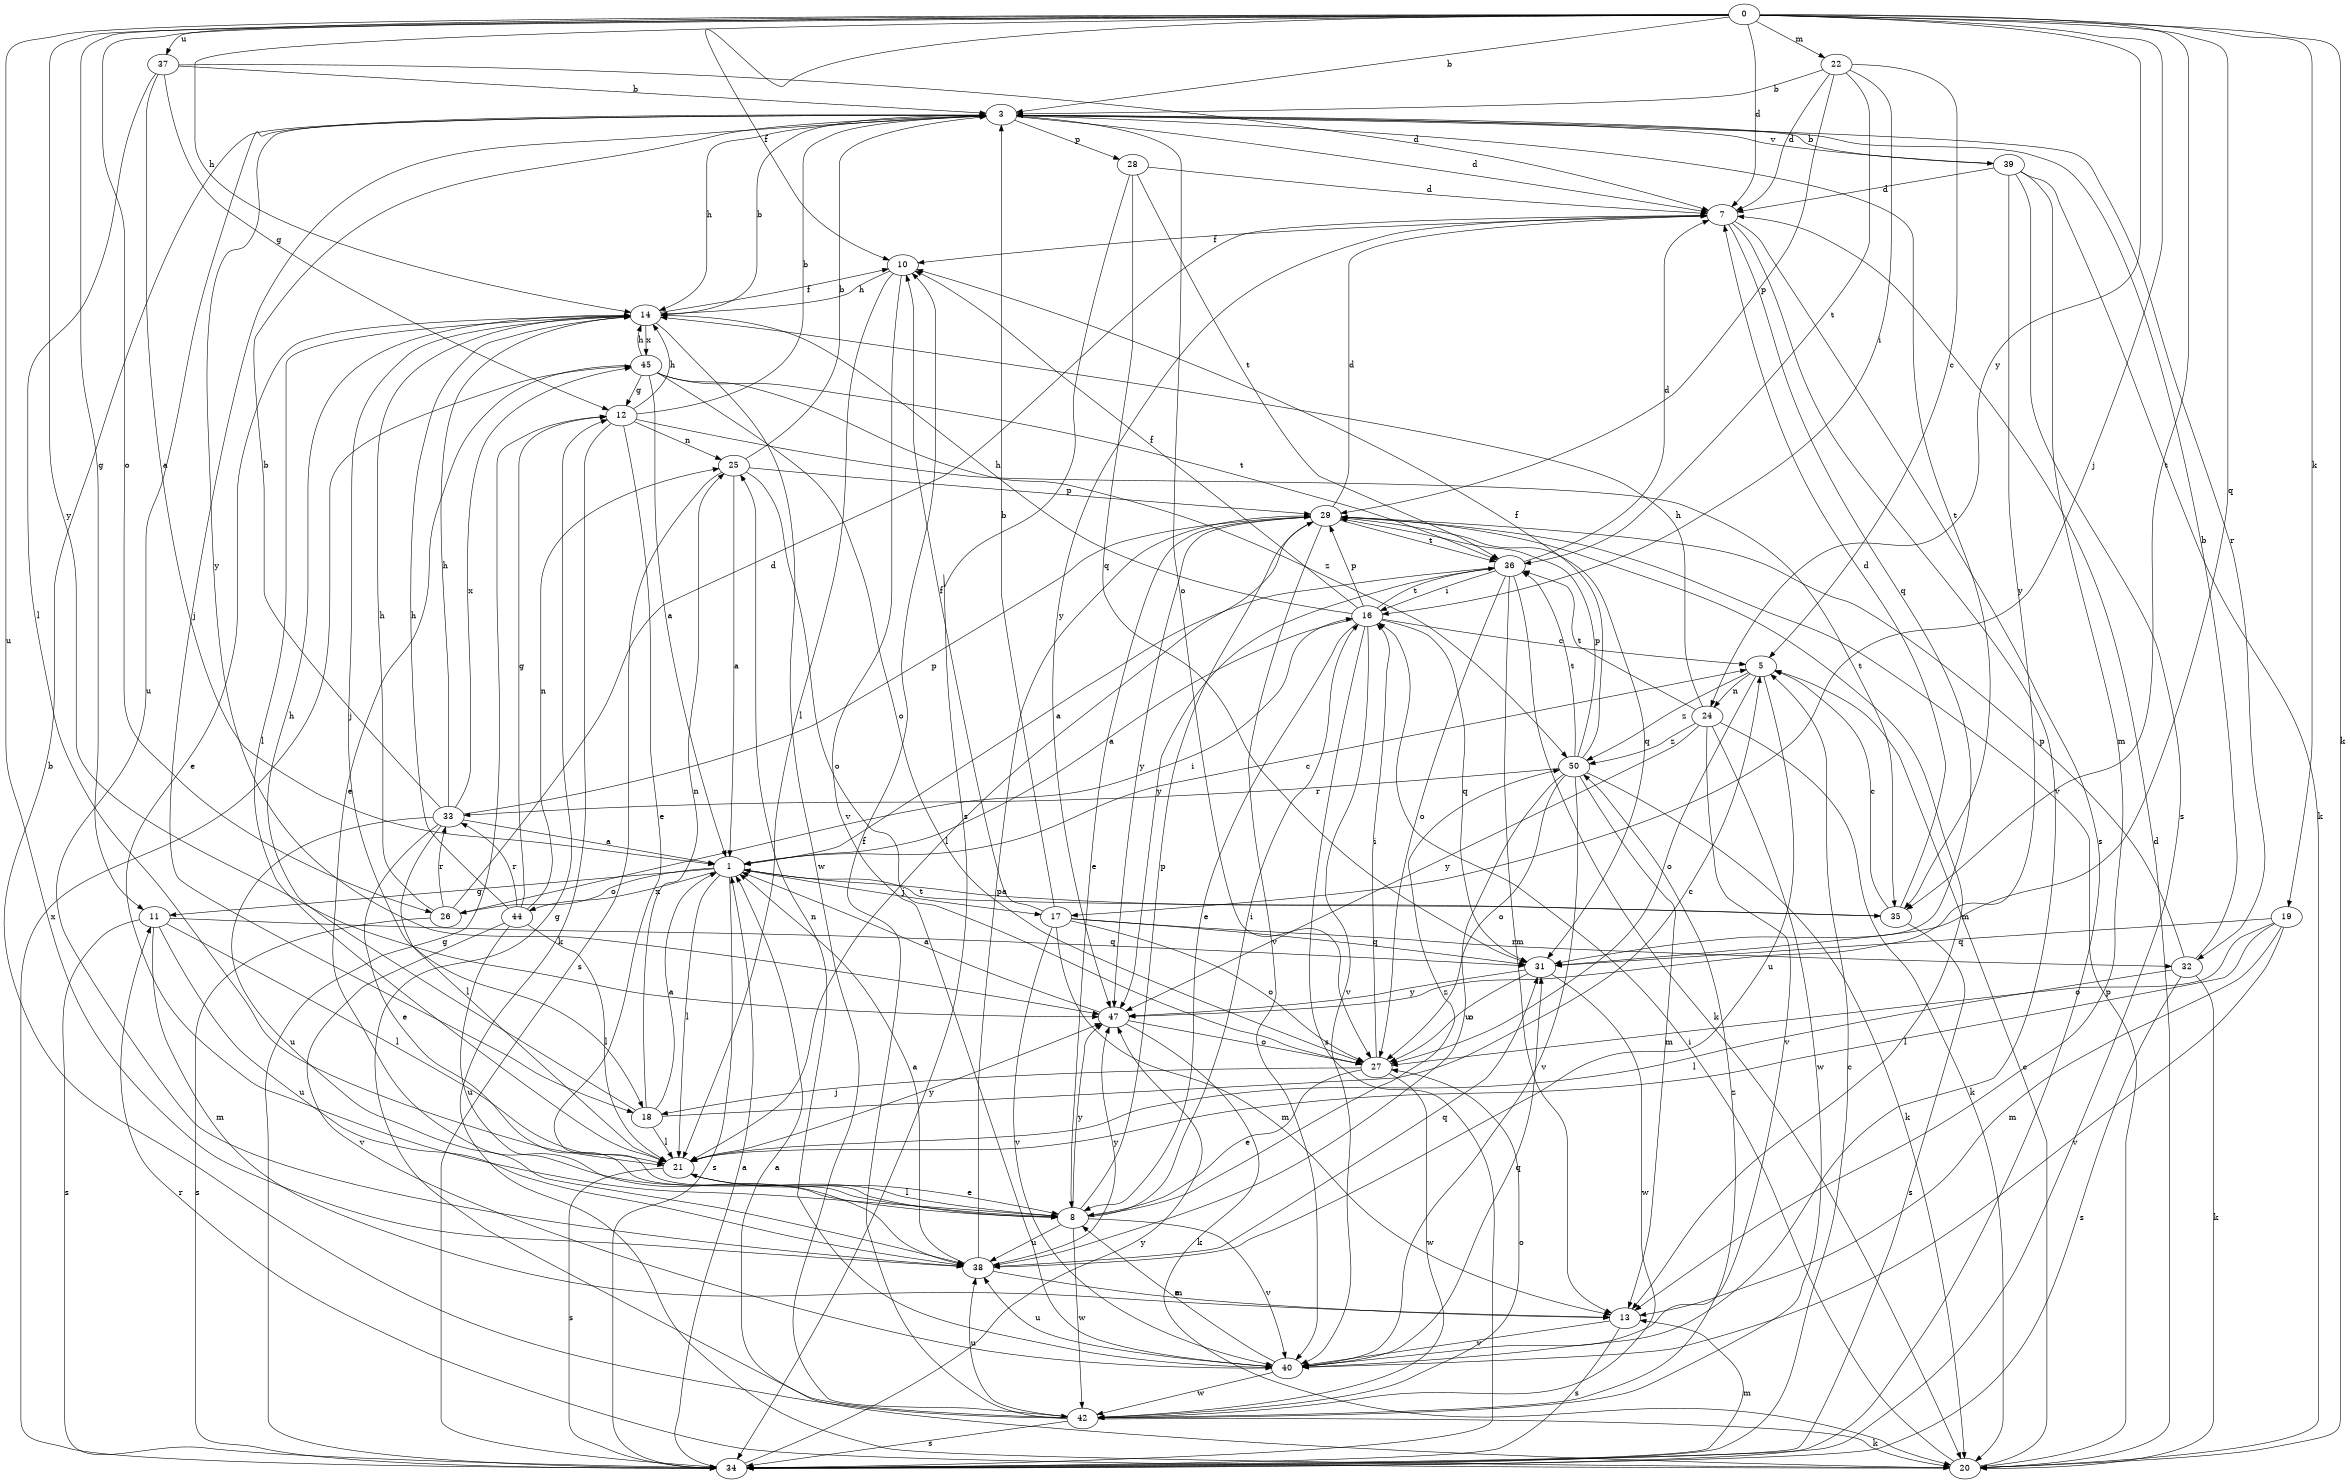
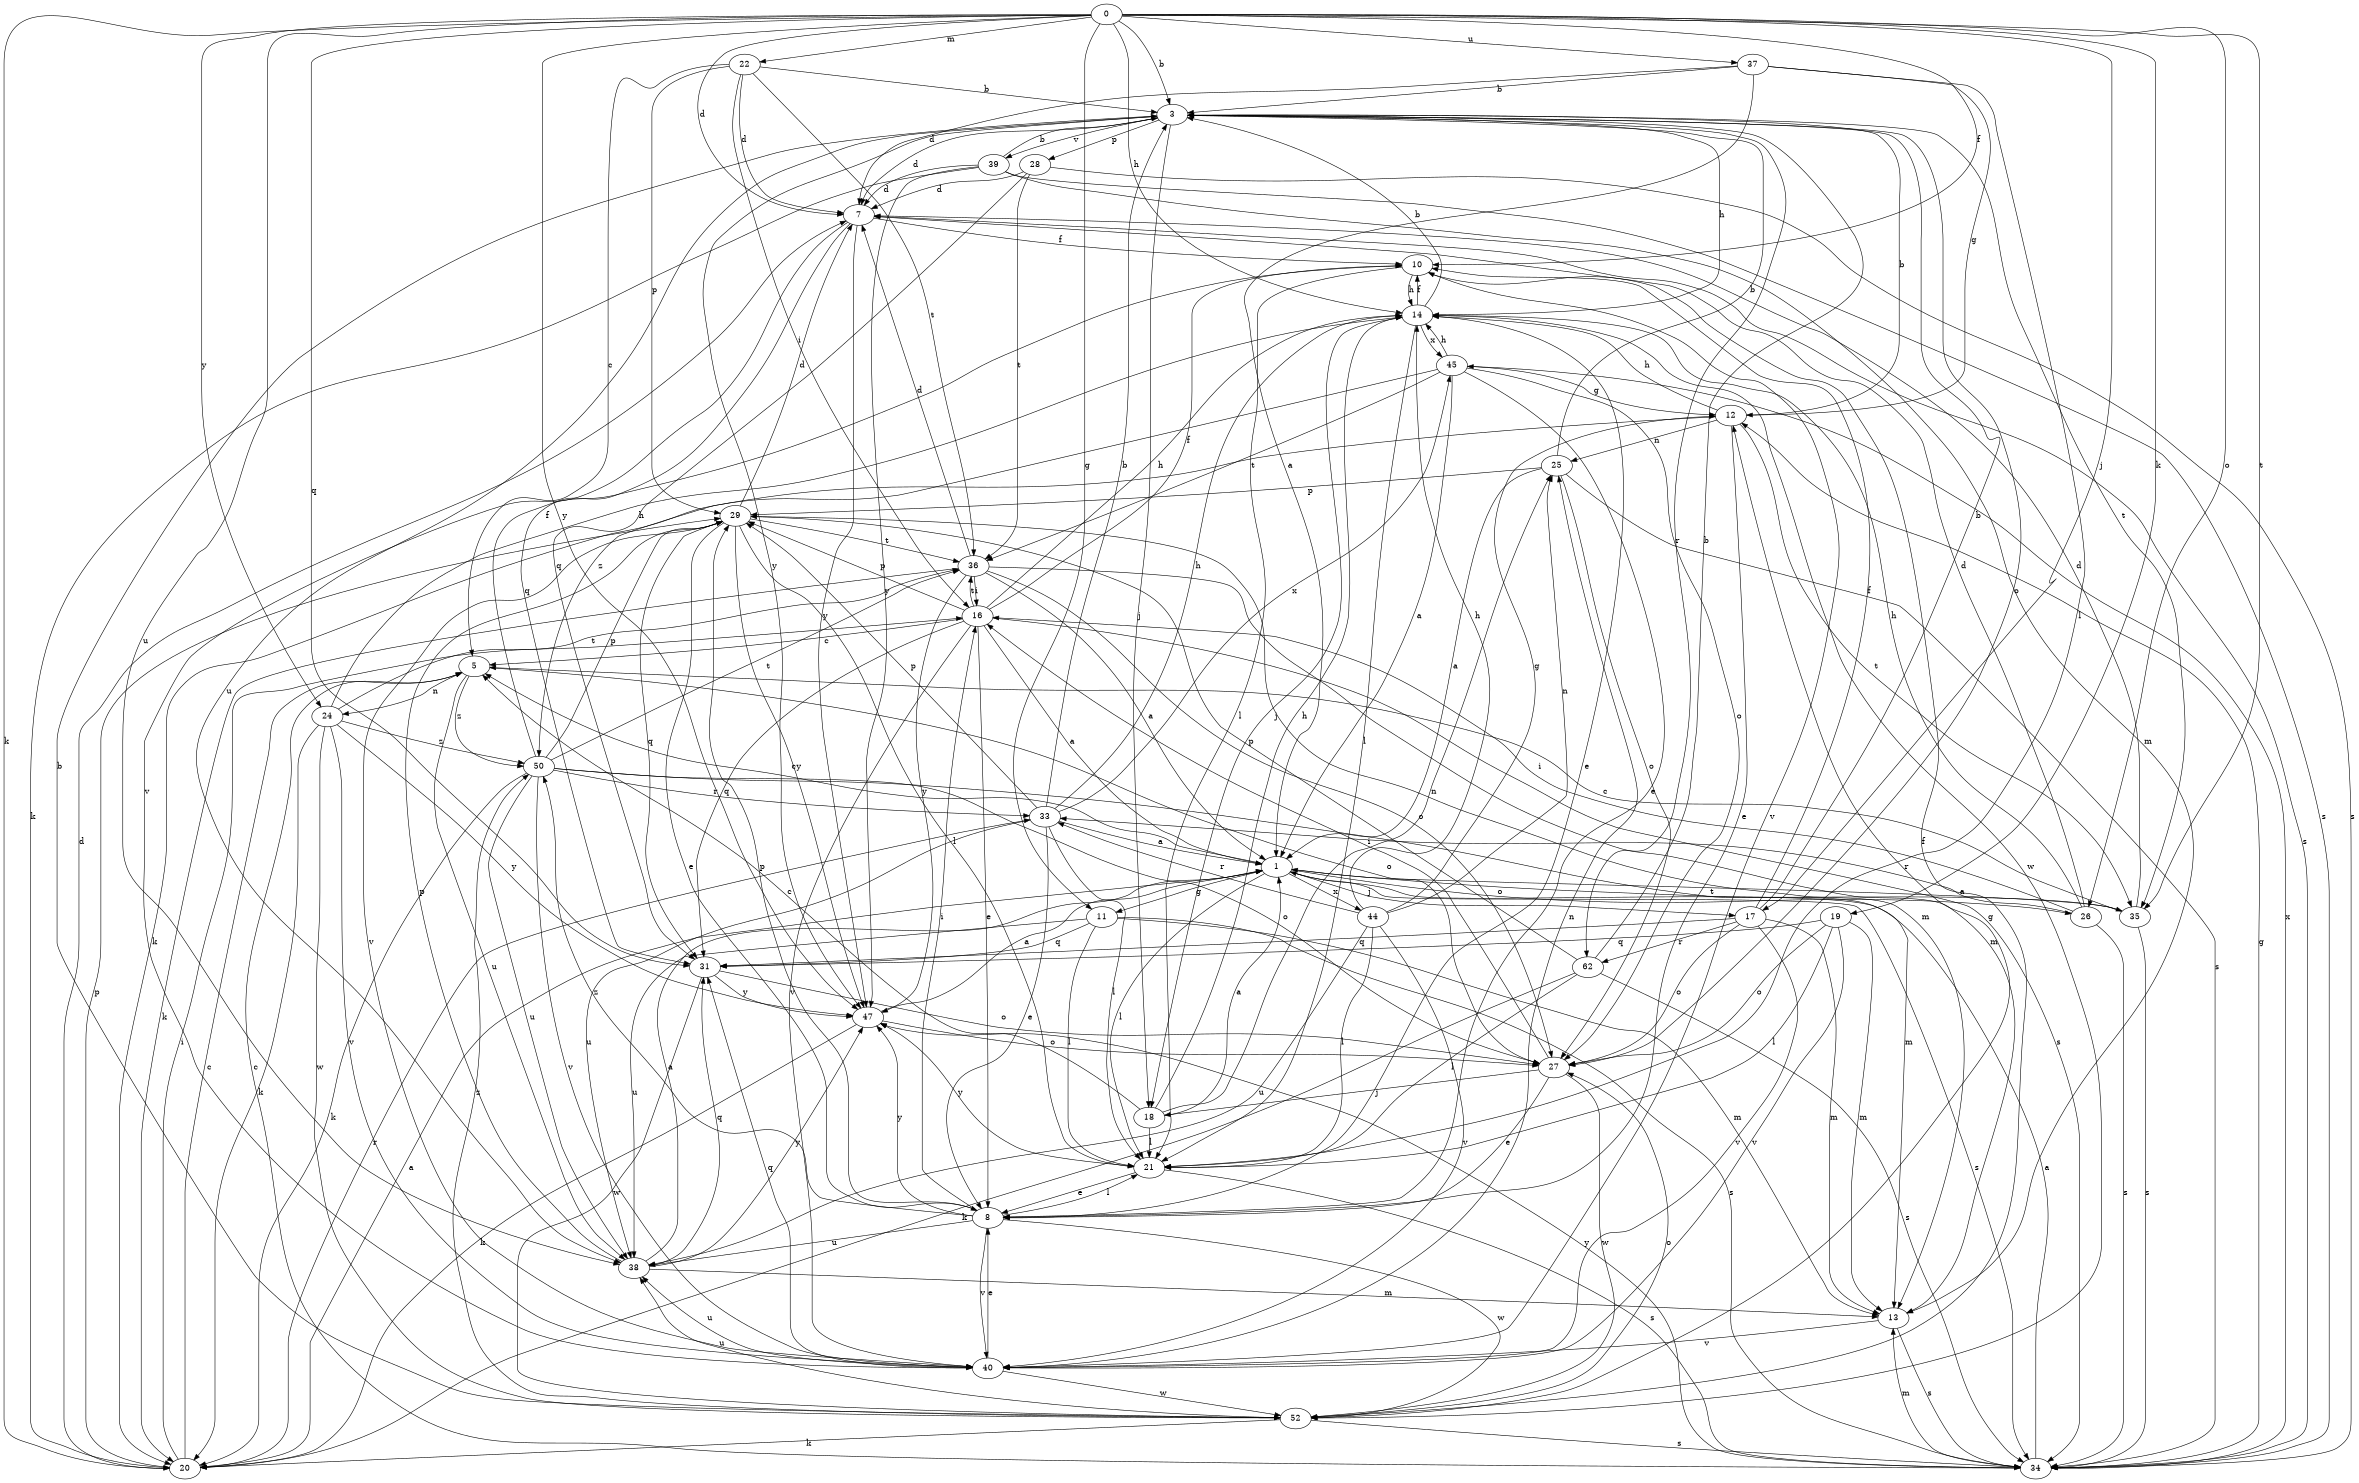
node "32": label "32" -> "62"
node "42": label "42" -> "52"
edge "20" -> "11": now "20" -> "33"
